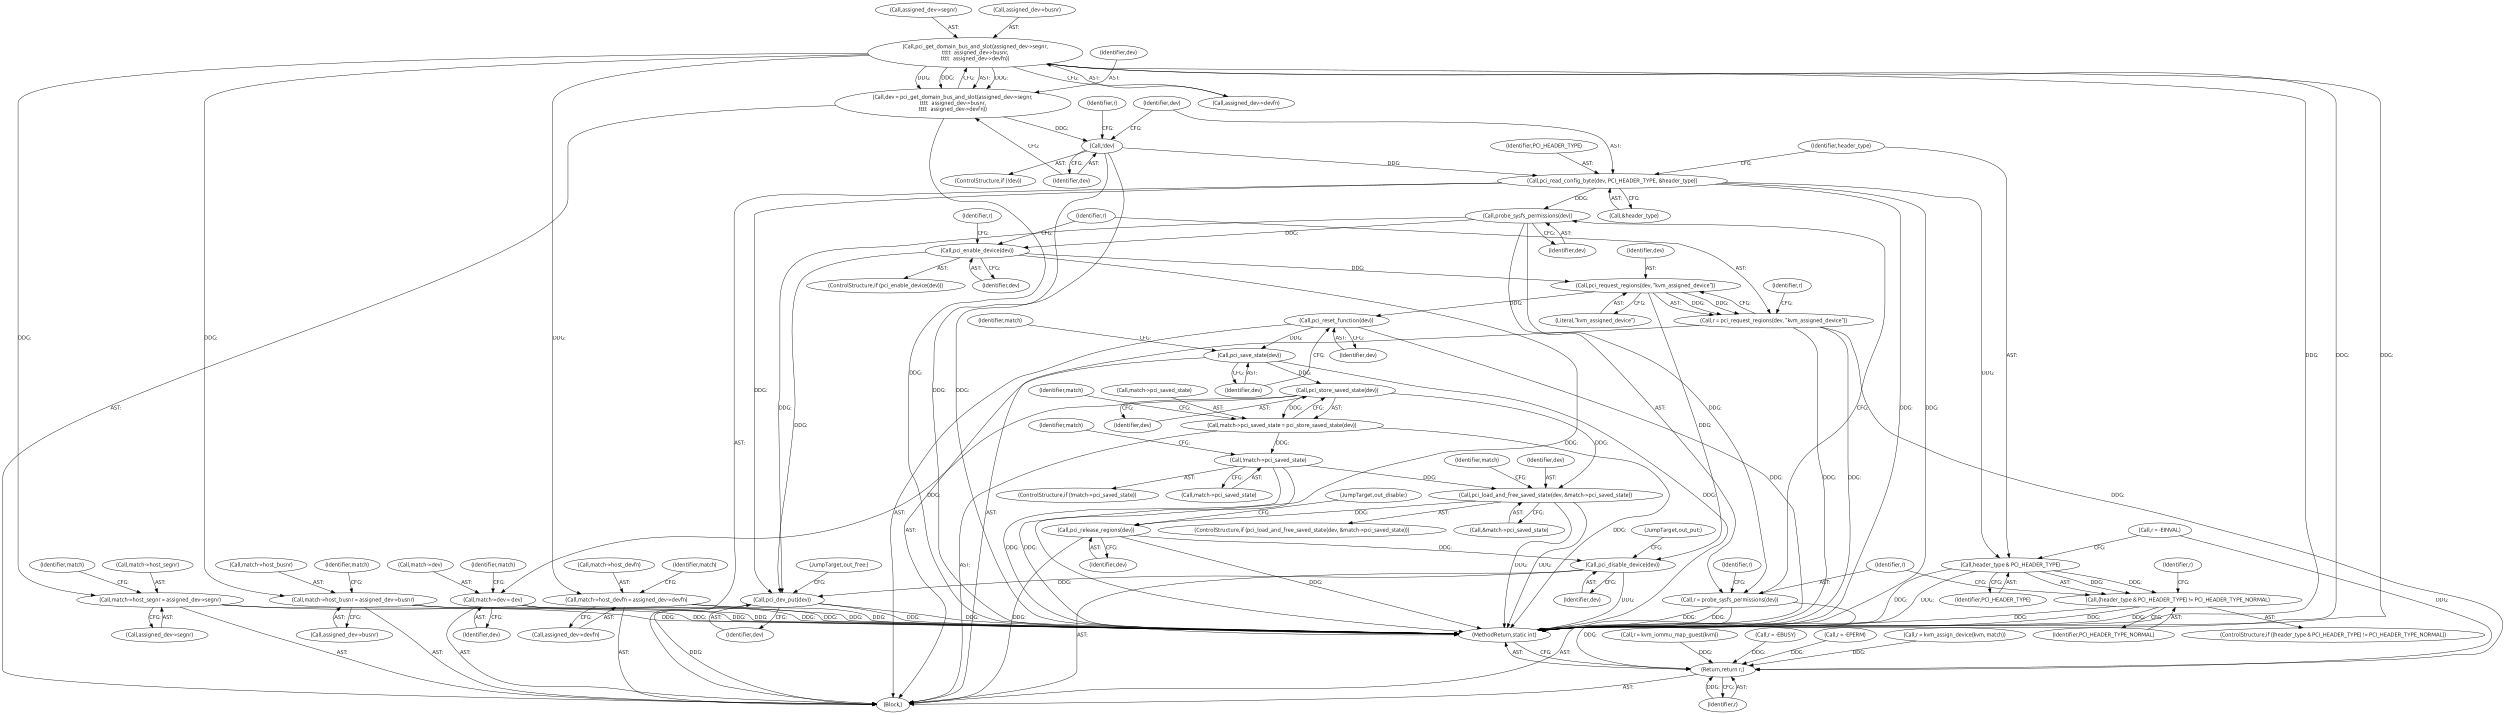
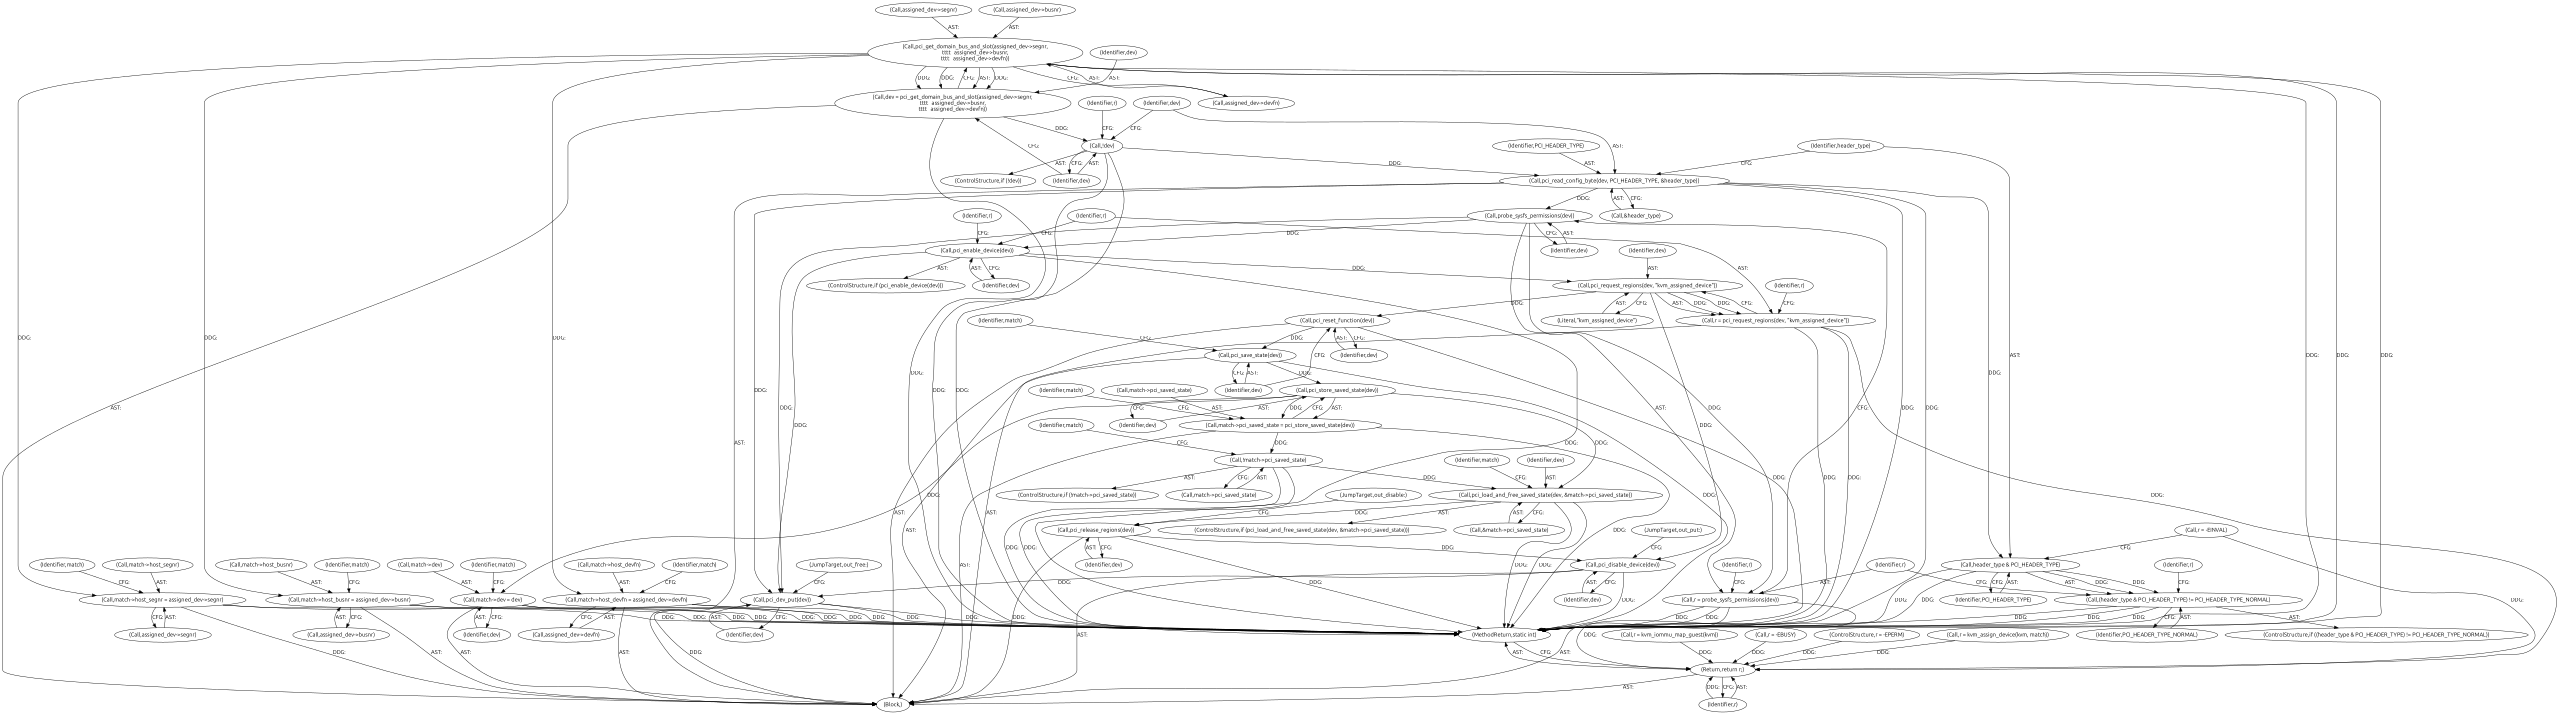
node "(Call,r = -EPERM)": label "(Call,r = -EPERM)" -> "(ControlStructure,r = -EPERM)"
edge "(Call,match->host_segnr = assigned_dev->segnr)" -> "(Block,)": label "AST: " -> "DDG: "
